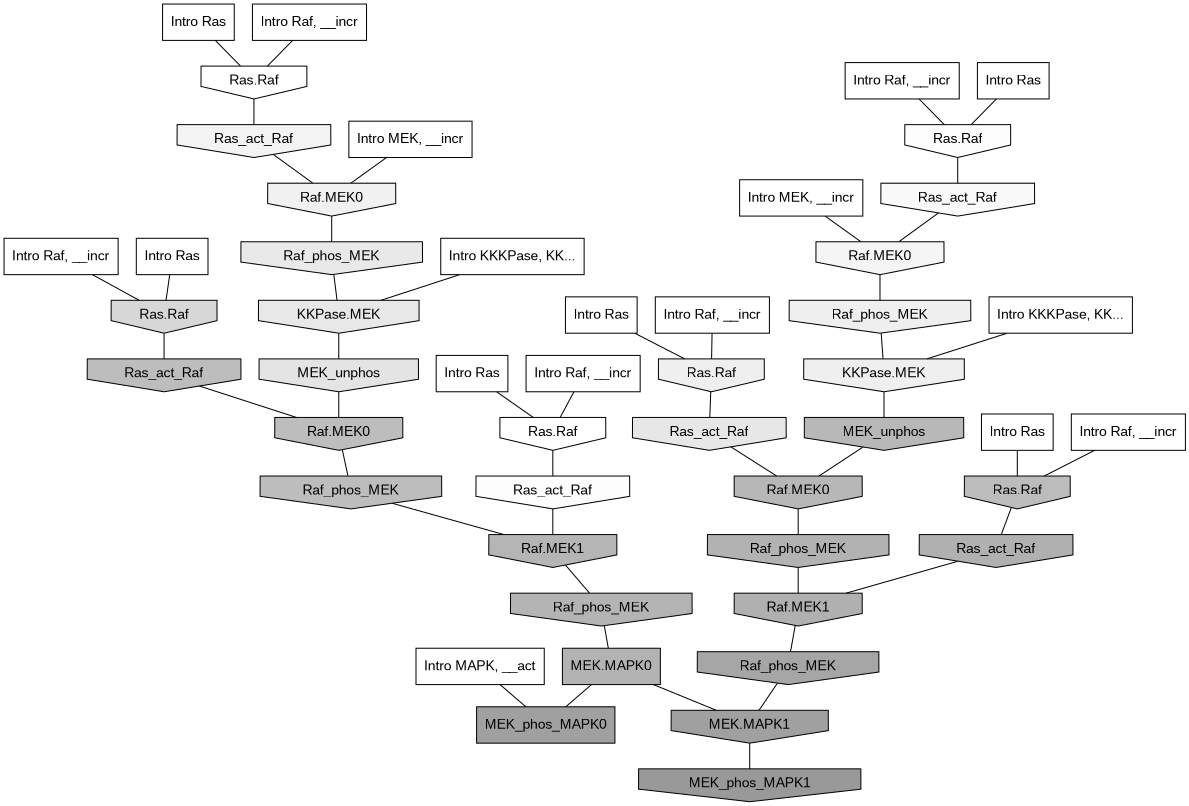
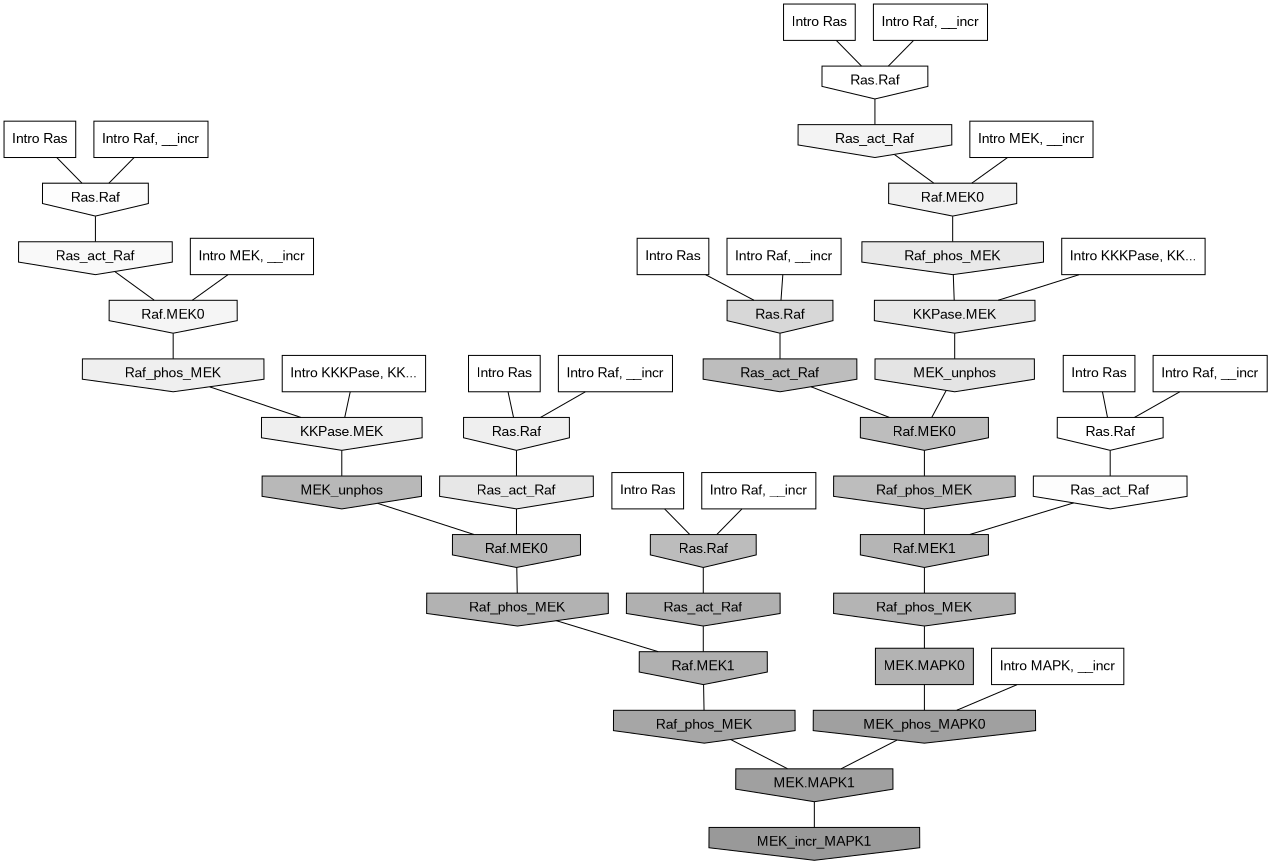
node "Intro MAPK, __act": label "Intro MAPK, __act" -> "Intro MAPK, __incr"
edge "MEK.MAPK0" -- "MEK.MAPK1": now "MEK_phos_MAPK0" -- "MEK.MAPK1"
node "MEK_phos_MAPK0": shape box -> invhouse
node "MEK_phos_MAPK1": label "MEK_phos_MAPK1" -> "MEK_incr_MAPK1"
